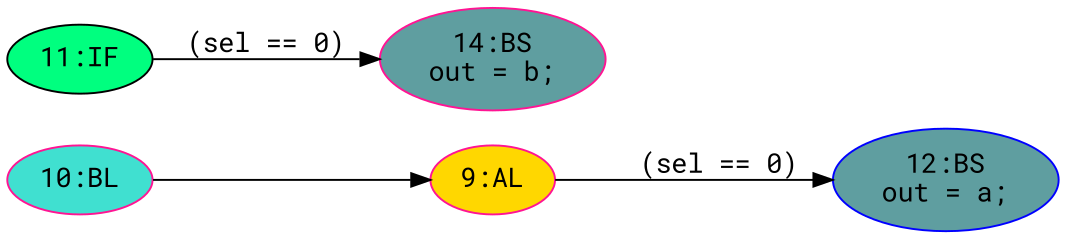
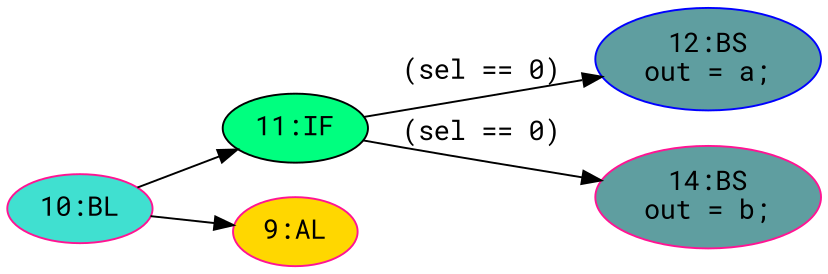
edge "10:BL" -> "11:IF": added
edge "9:AL" -> "12:BS out = a;": now "11:IF" -> "12:BS out = a;"
